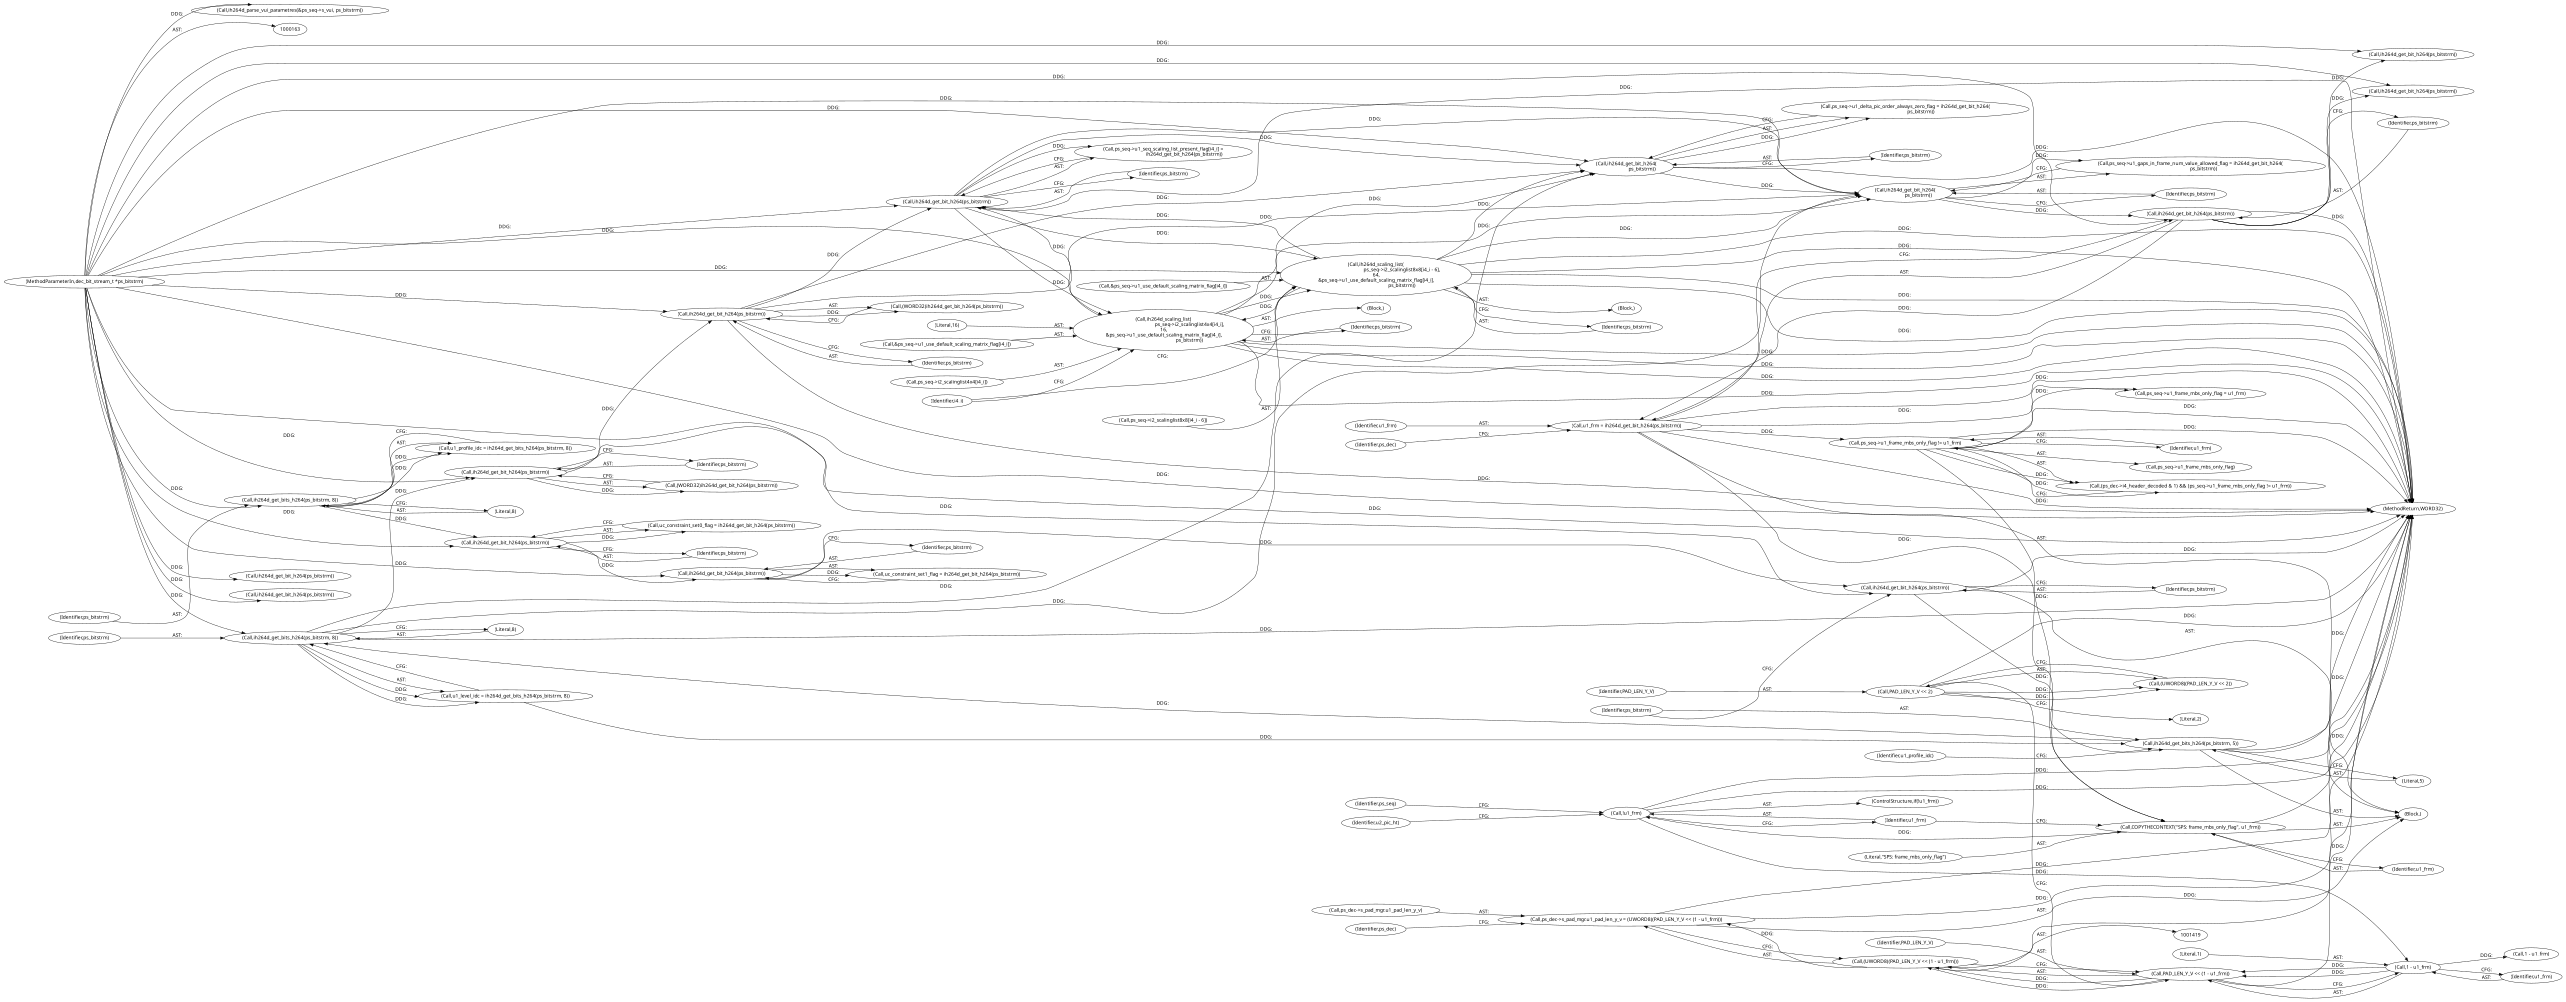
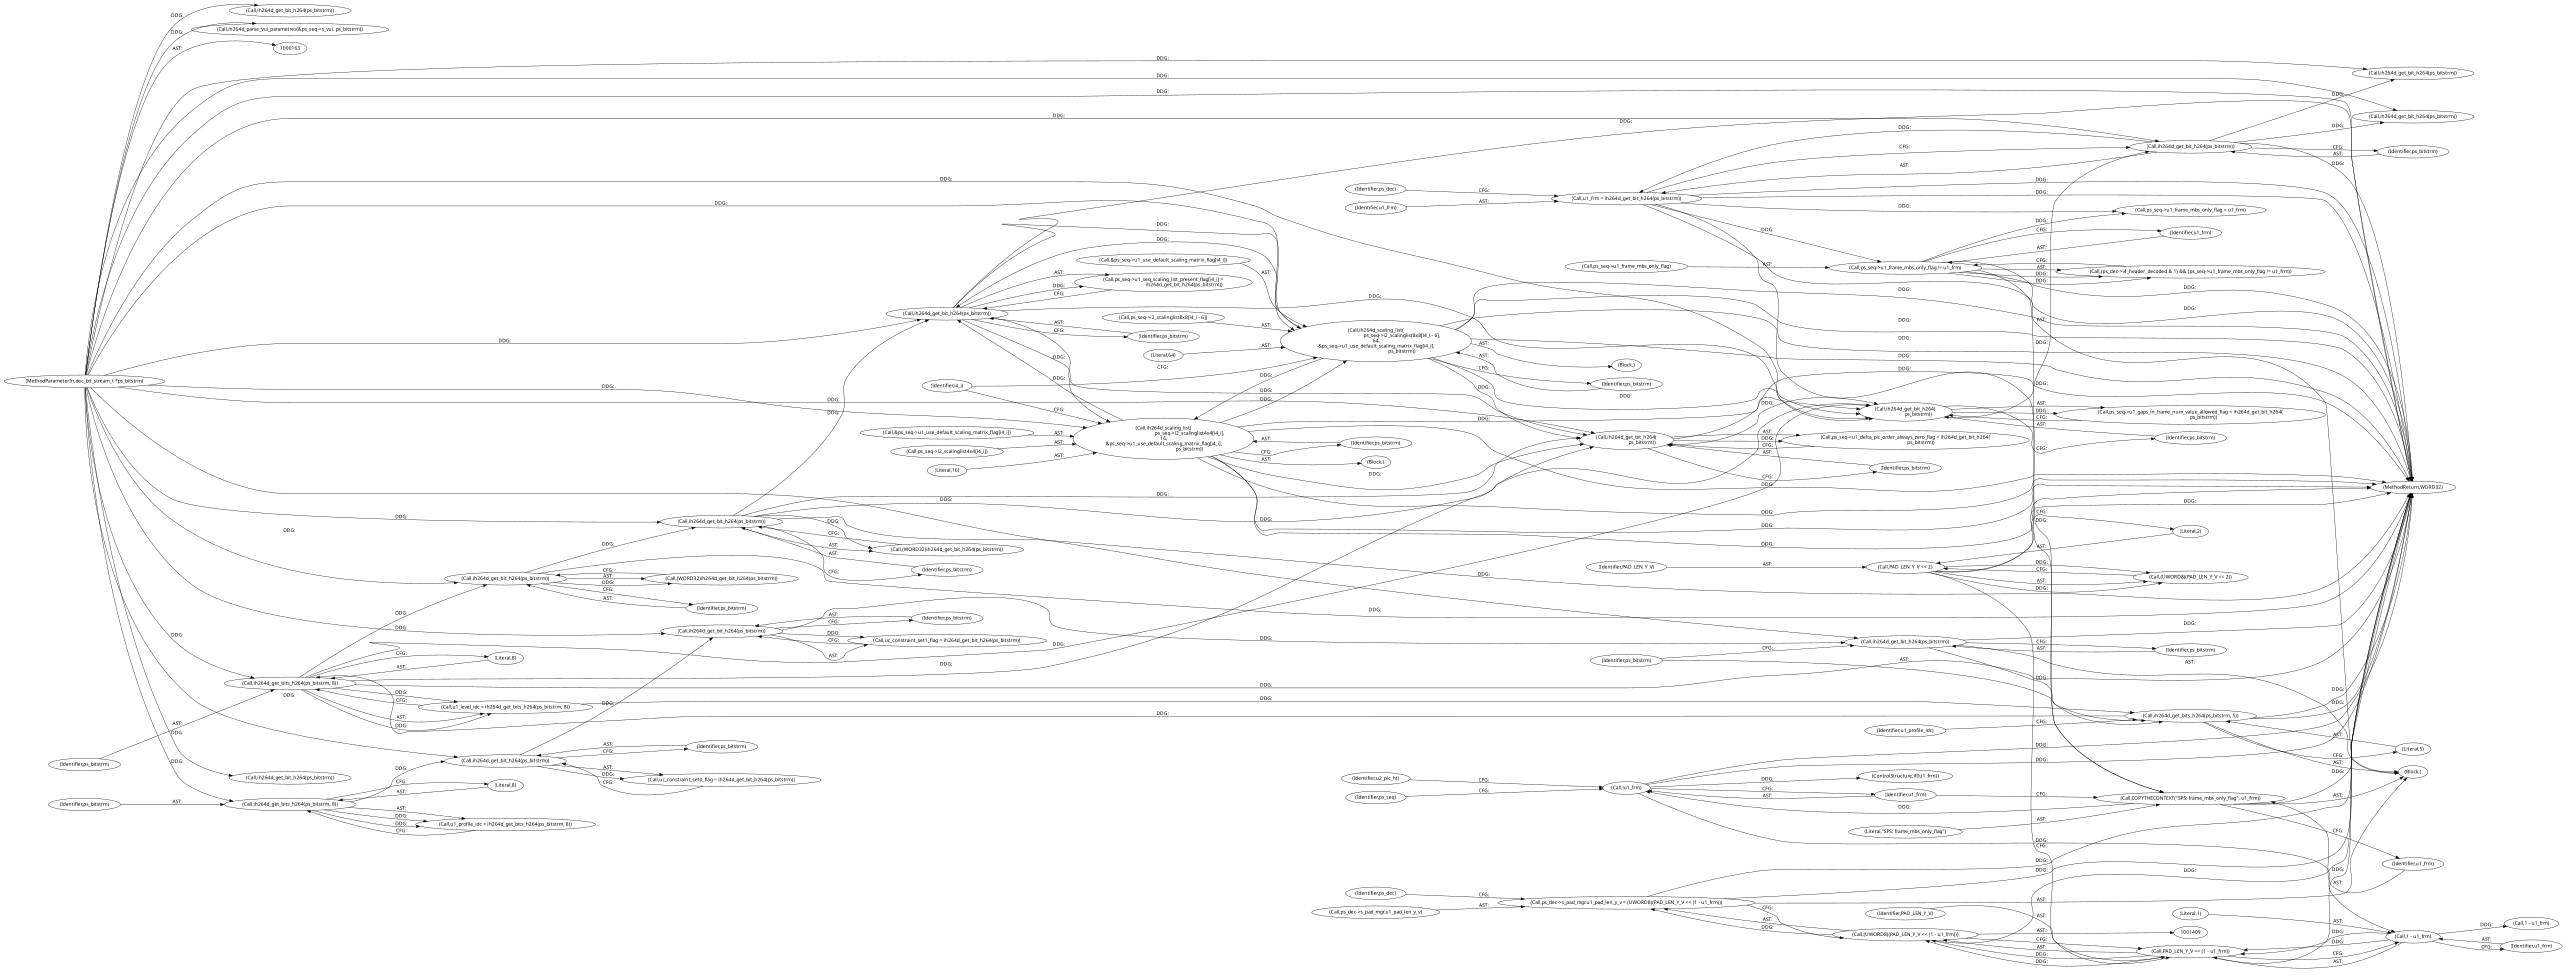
node "(Literal,64)": added
edge "(Call,ps_seq->u1_frame_mbs_only_flag != u1_frm)" -> "(Call,ps_seq->u1_frame_mbs_only_flag)": reversed
edge "(Literal,2)" -> "(Call,PAD_LEN_Y_V << 2)": added, label "AST:"
edge "(Call,!u1_frm)" -> "(ControlStructure,if(!u1_frm))": label "AST: " -> "DDG: "
node "1001419": label "1001419" -> "1001409"
